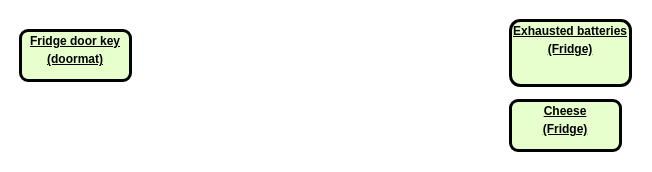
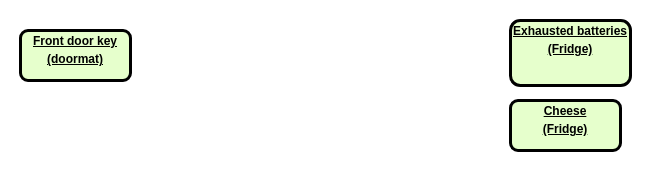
node "Fridge door key (doormat)": label "Fridge door key (doormat)" -> "Front door key (doormat)"
